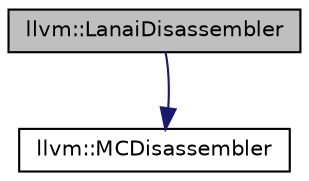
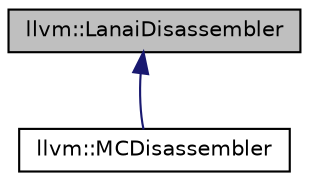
edge "llvm::LanaiDisassembler" -> "llvm::MCDisassembler": reversed
